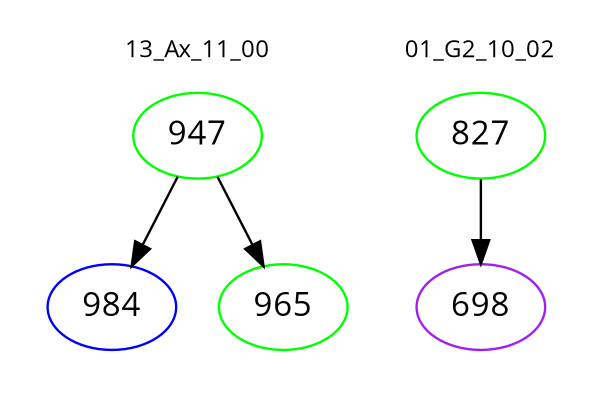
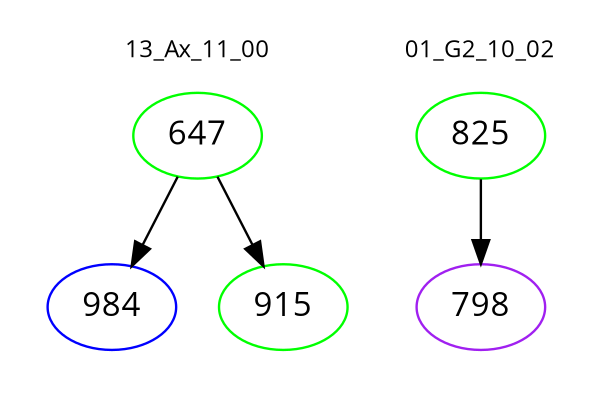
node "947": label "947" -> "647"
node "827": label "827" -> "825"
node "965": label "965" -> "915"
node "698": label "698" -> "798"
